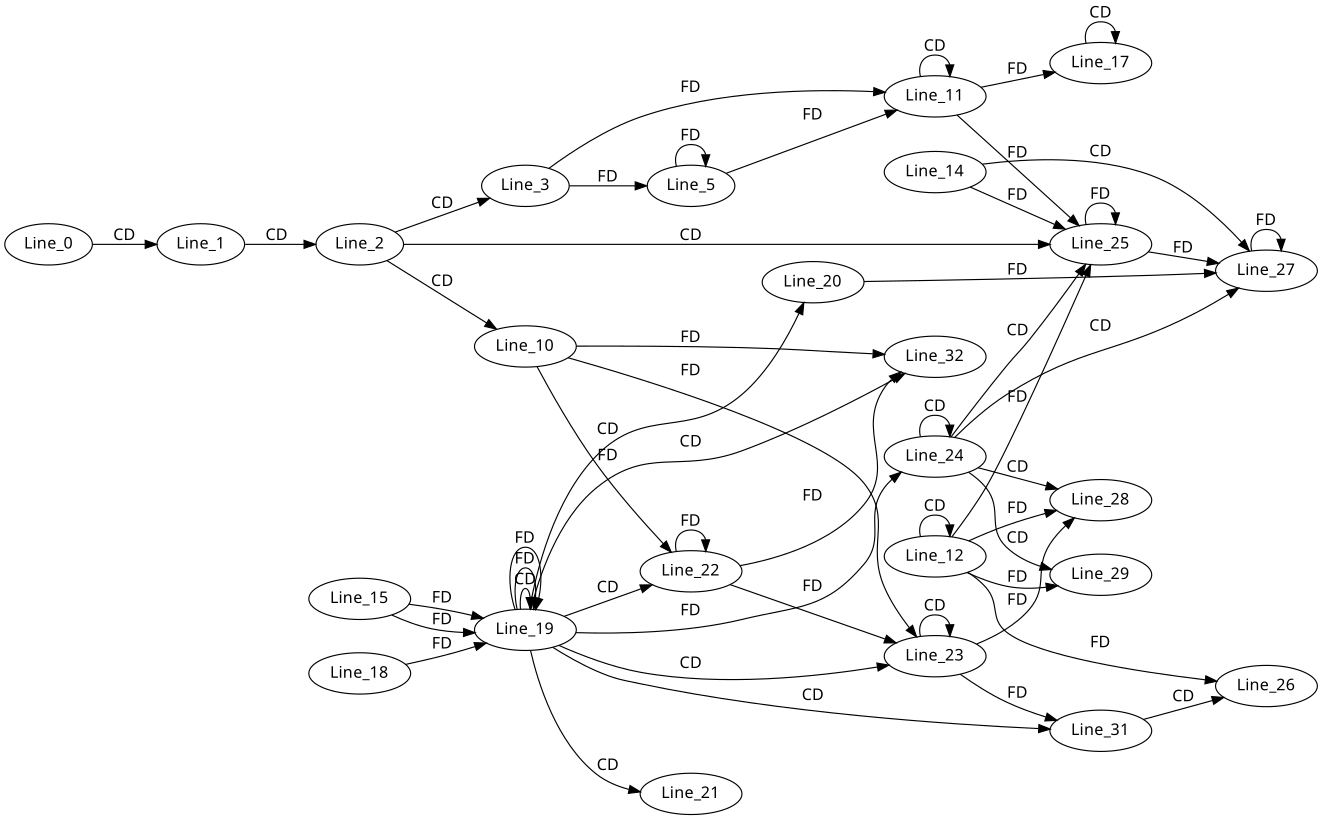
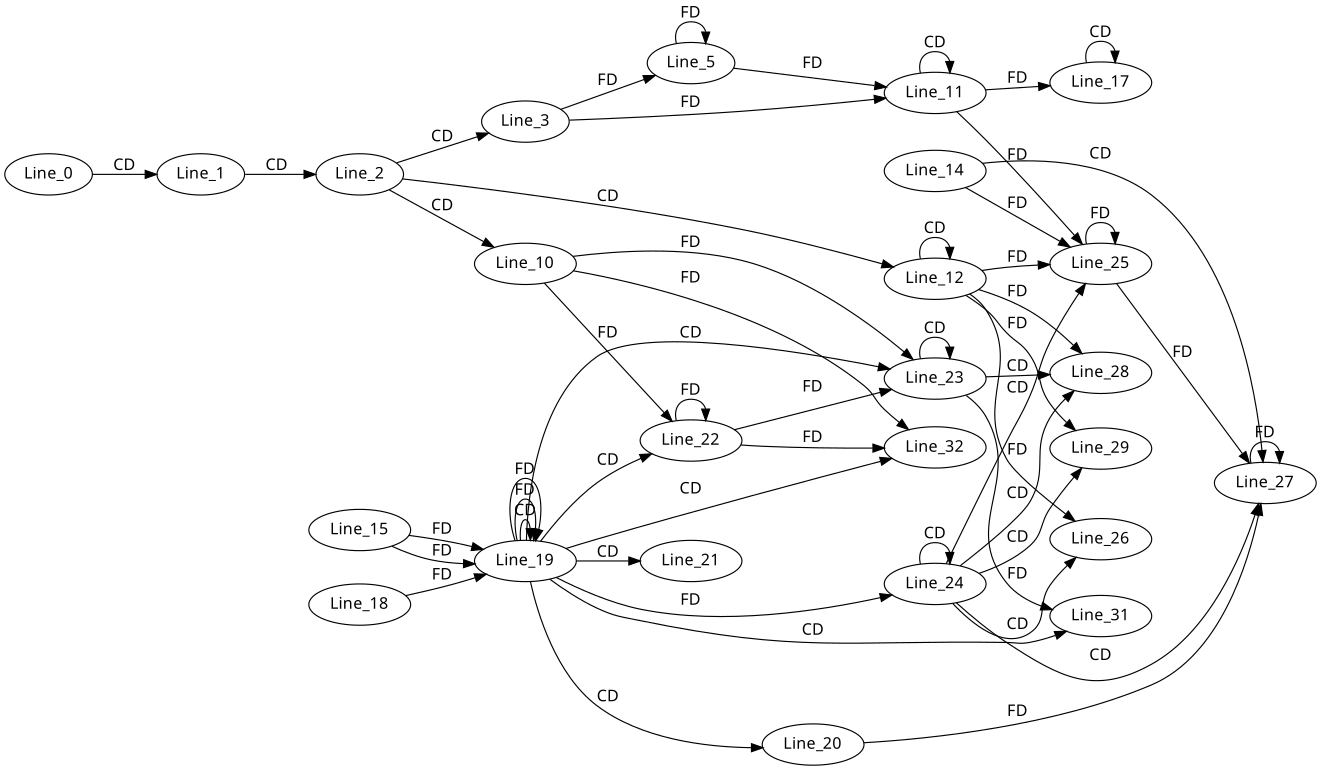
edge "Line_2" -> "Line_25": now "Line_2" -> "Line_12"
edge "Line_23" -> "Line_28": label "FD" -> "CD"
edge "Line_31" -> "Line_26": now "Line_24" -> "Line_26"
